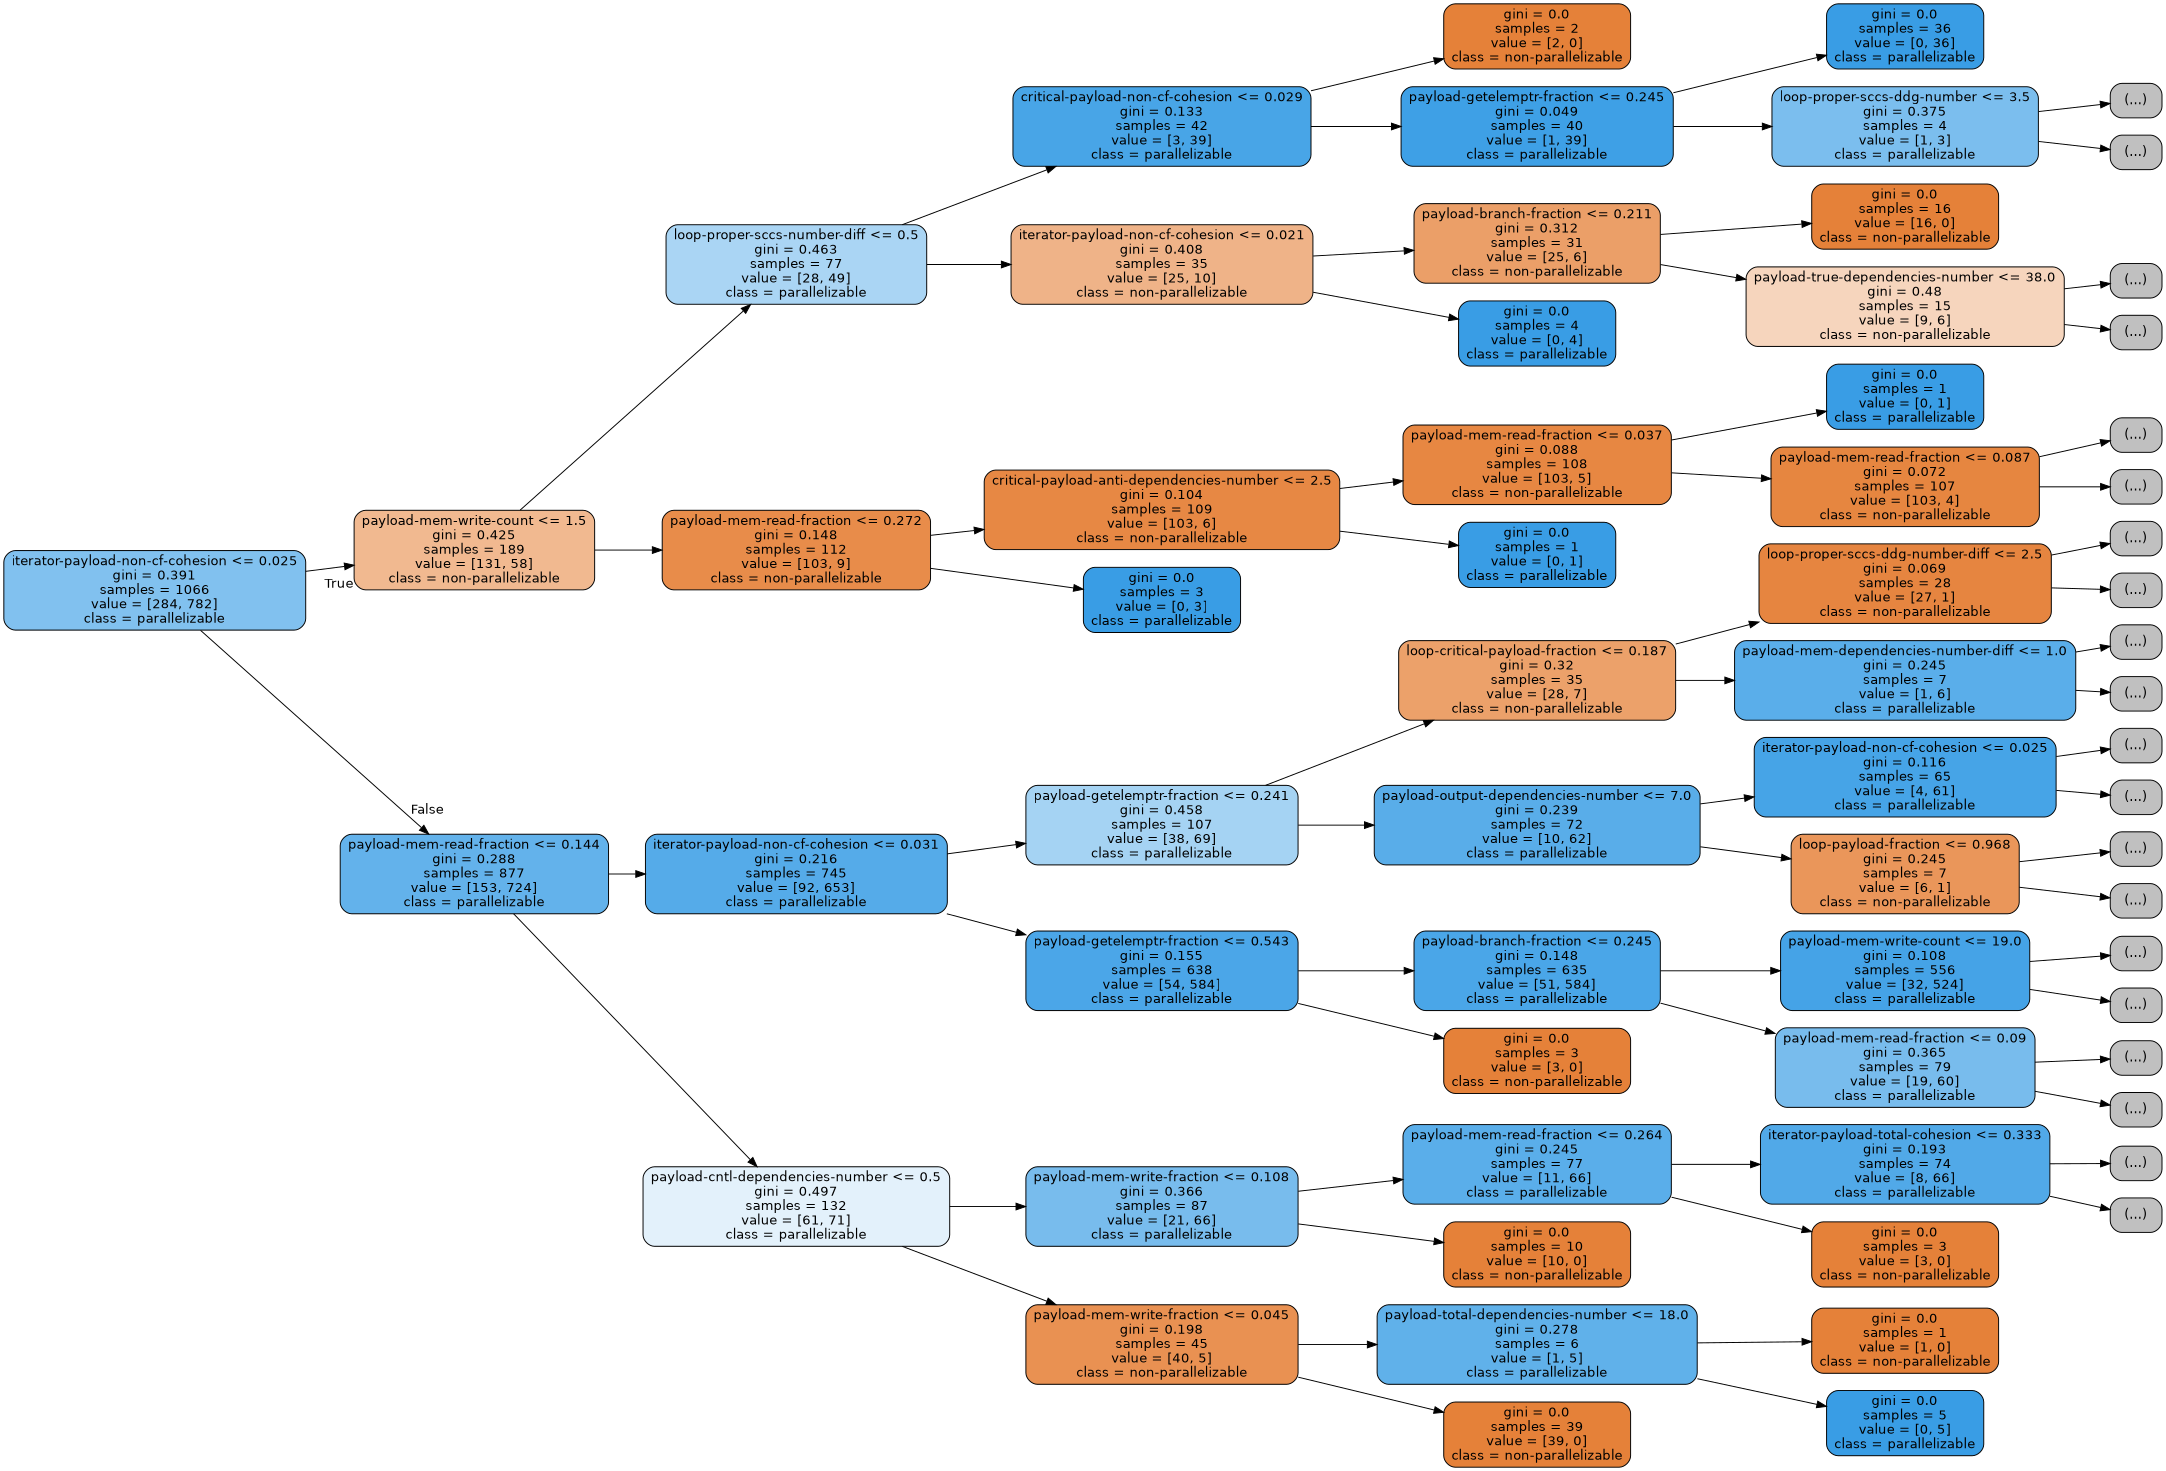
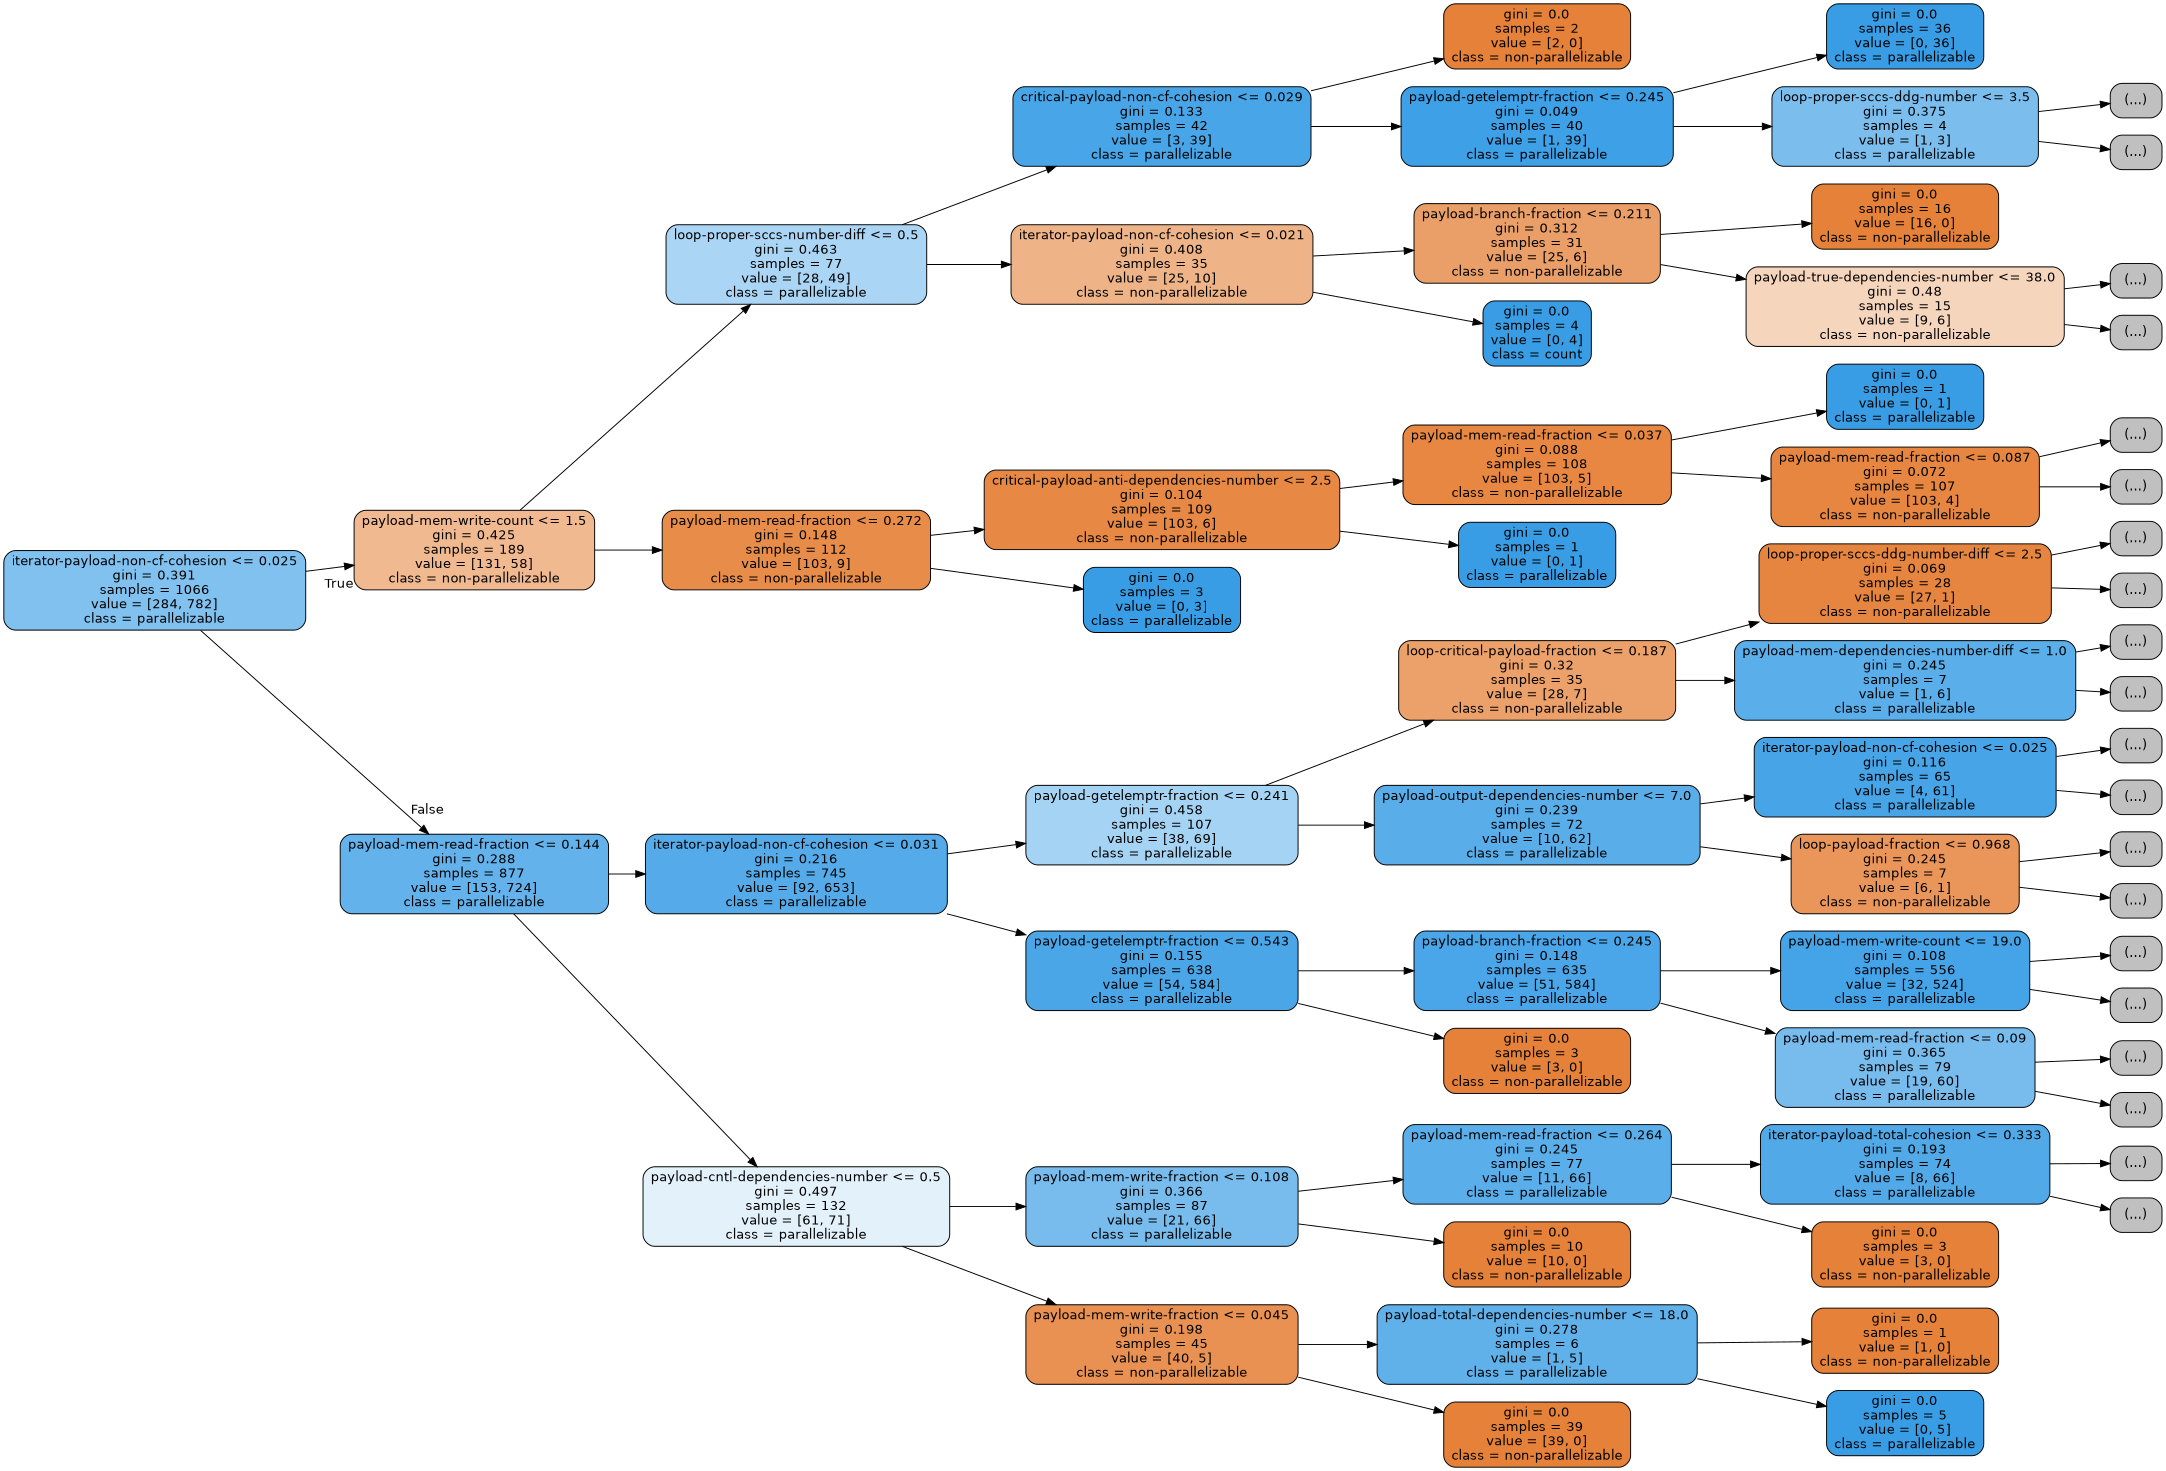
node "gini = 0.0 samples = 4 value = [0, 4] class = parallelizable": label "gini = 0.0 samples = 4 value = [0, 4] class = parallelizable" -> "gini = 0.0 samples = 4 value = [0, 4] class = count"
